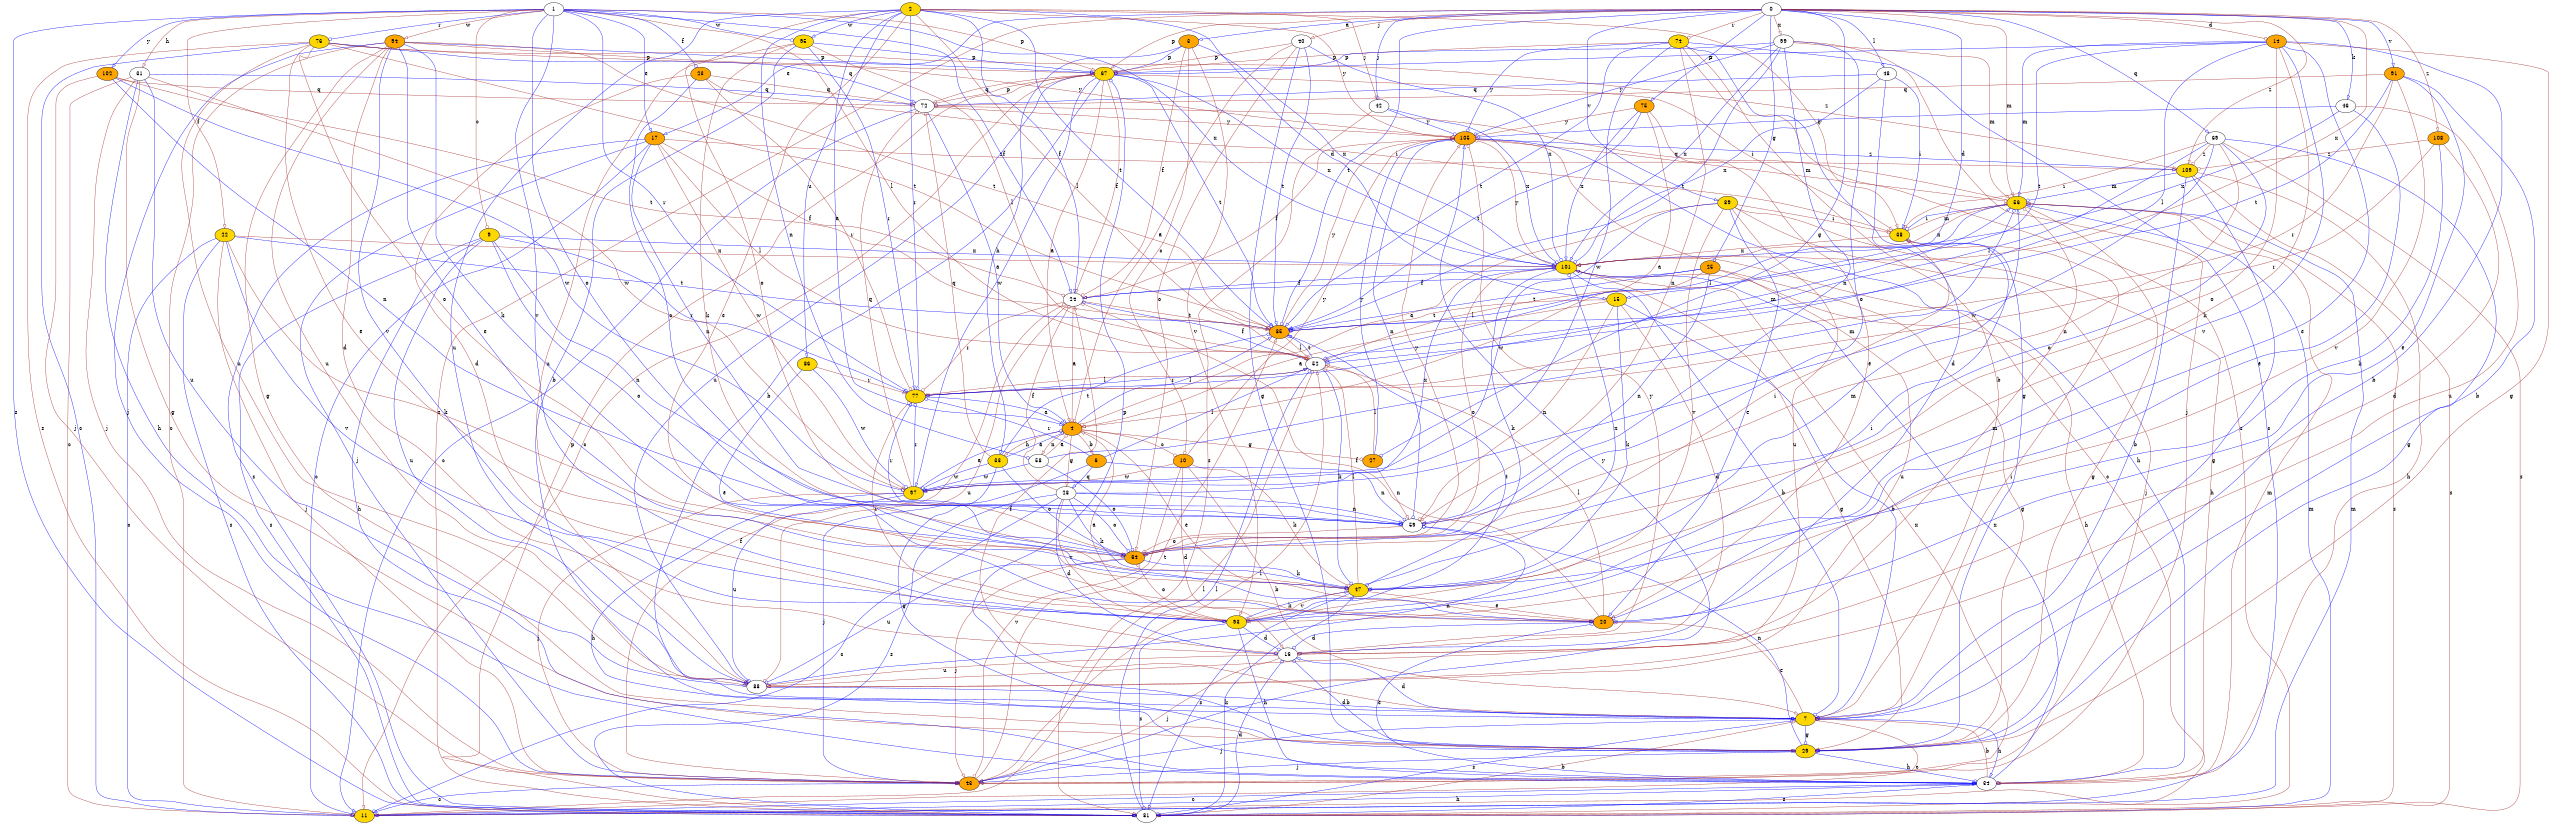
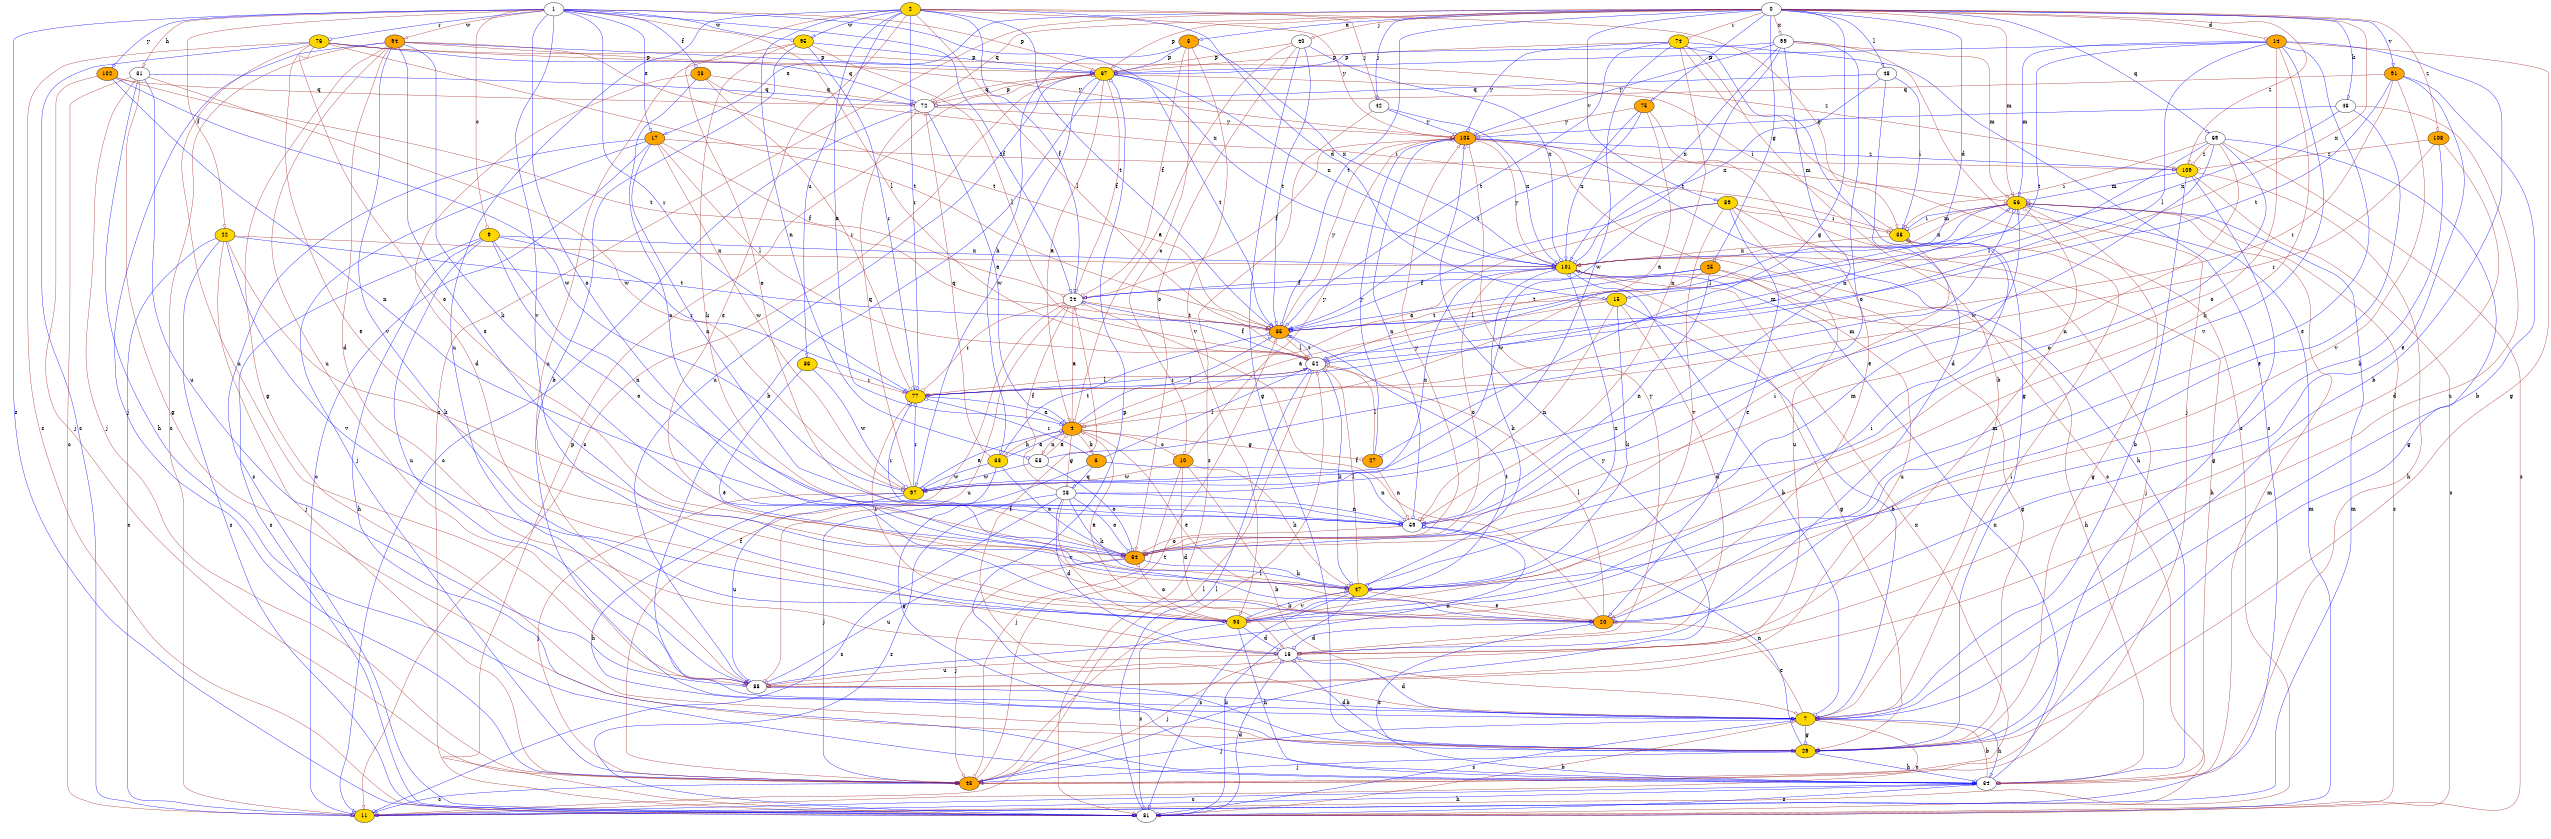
edge "56" -> "72": now "0" -> "72"
edge "10" -> "43": label "v" -> "j"
